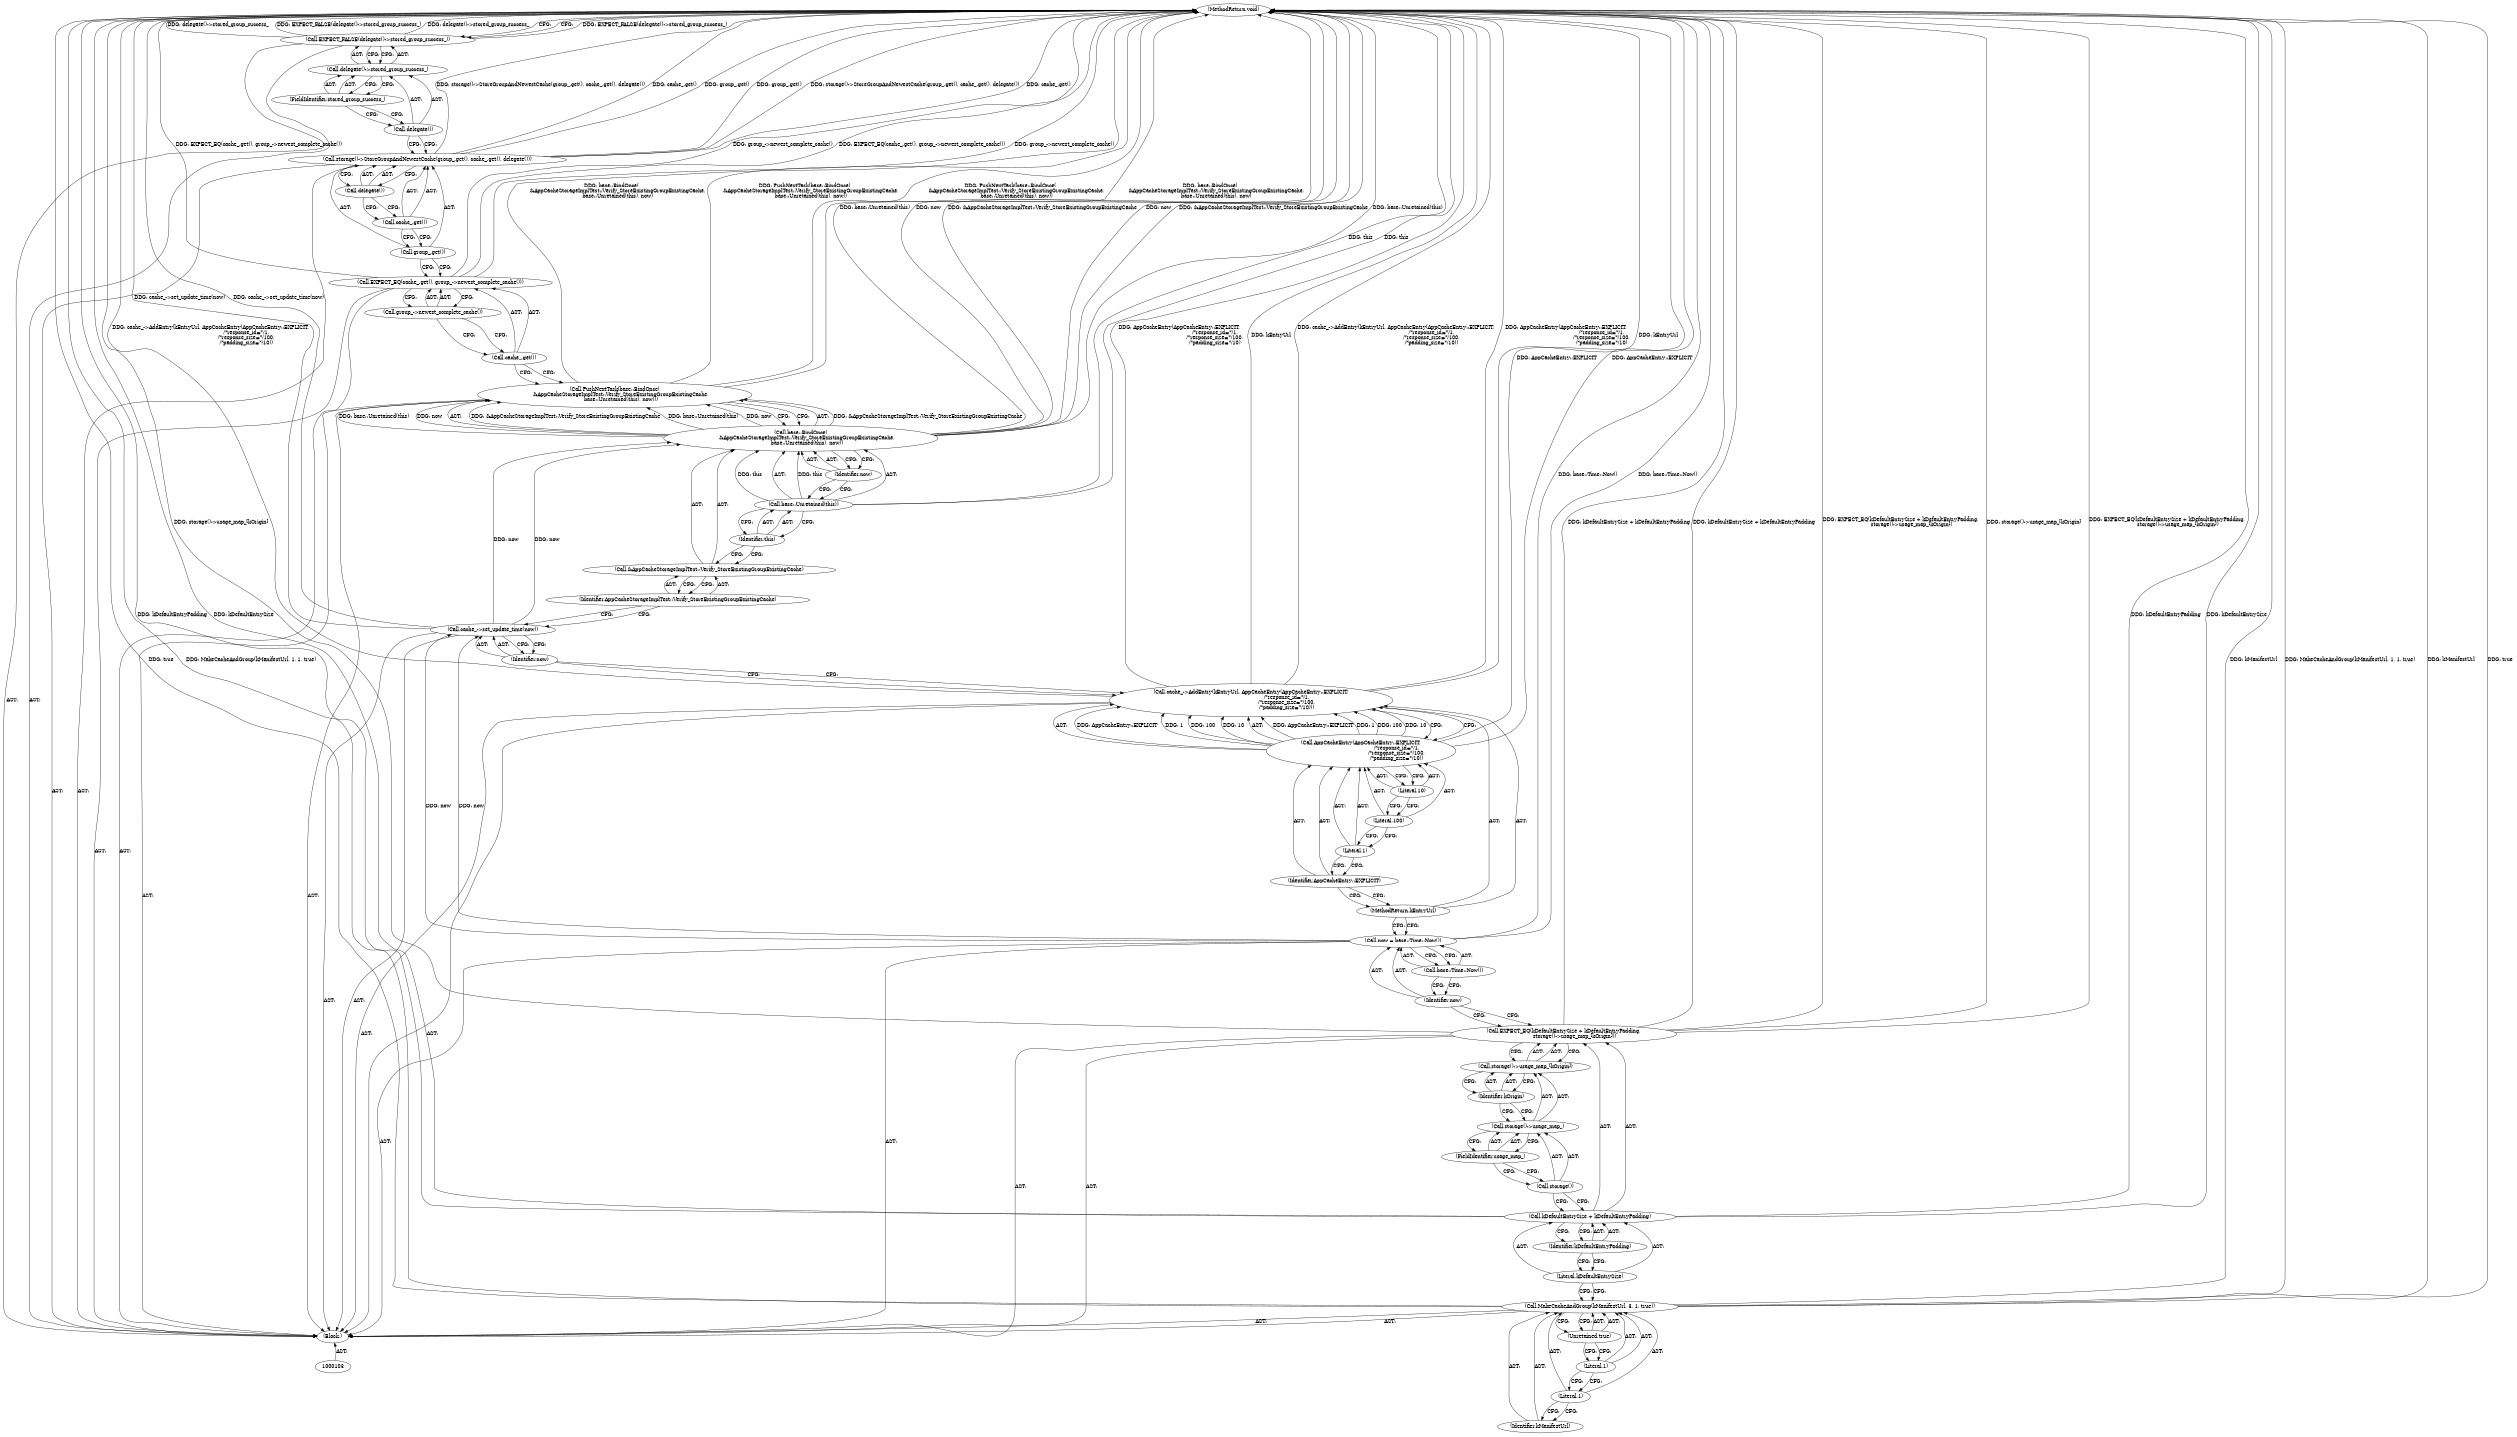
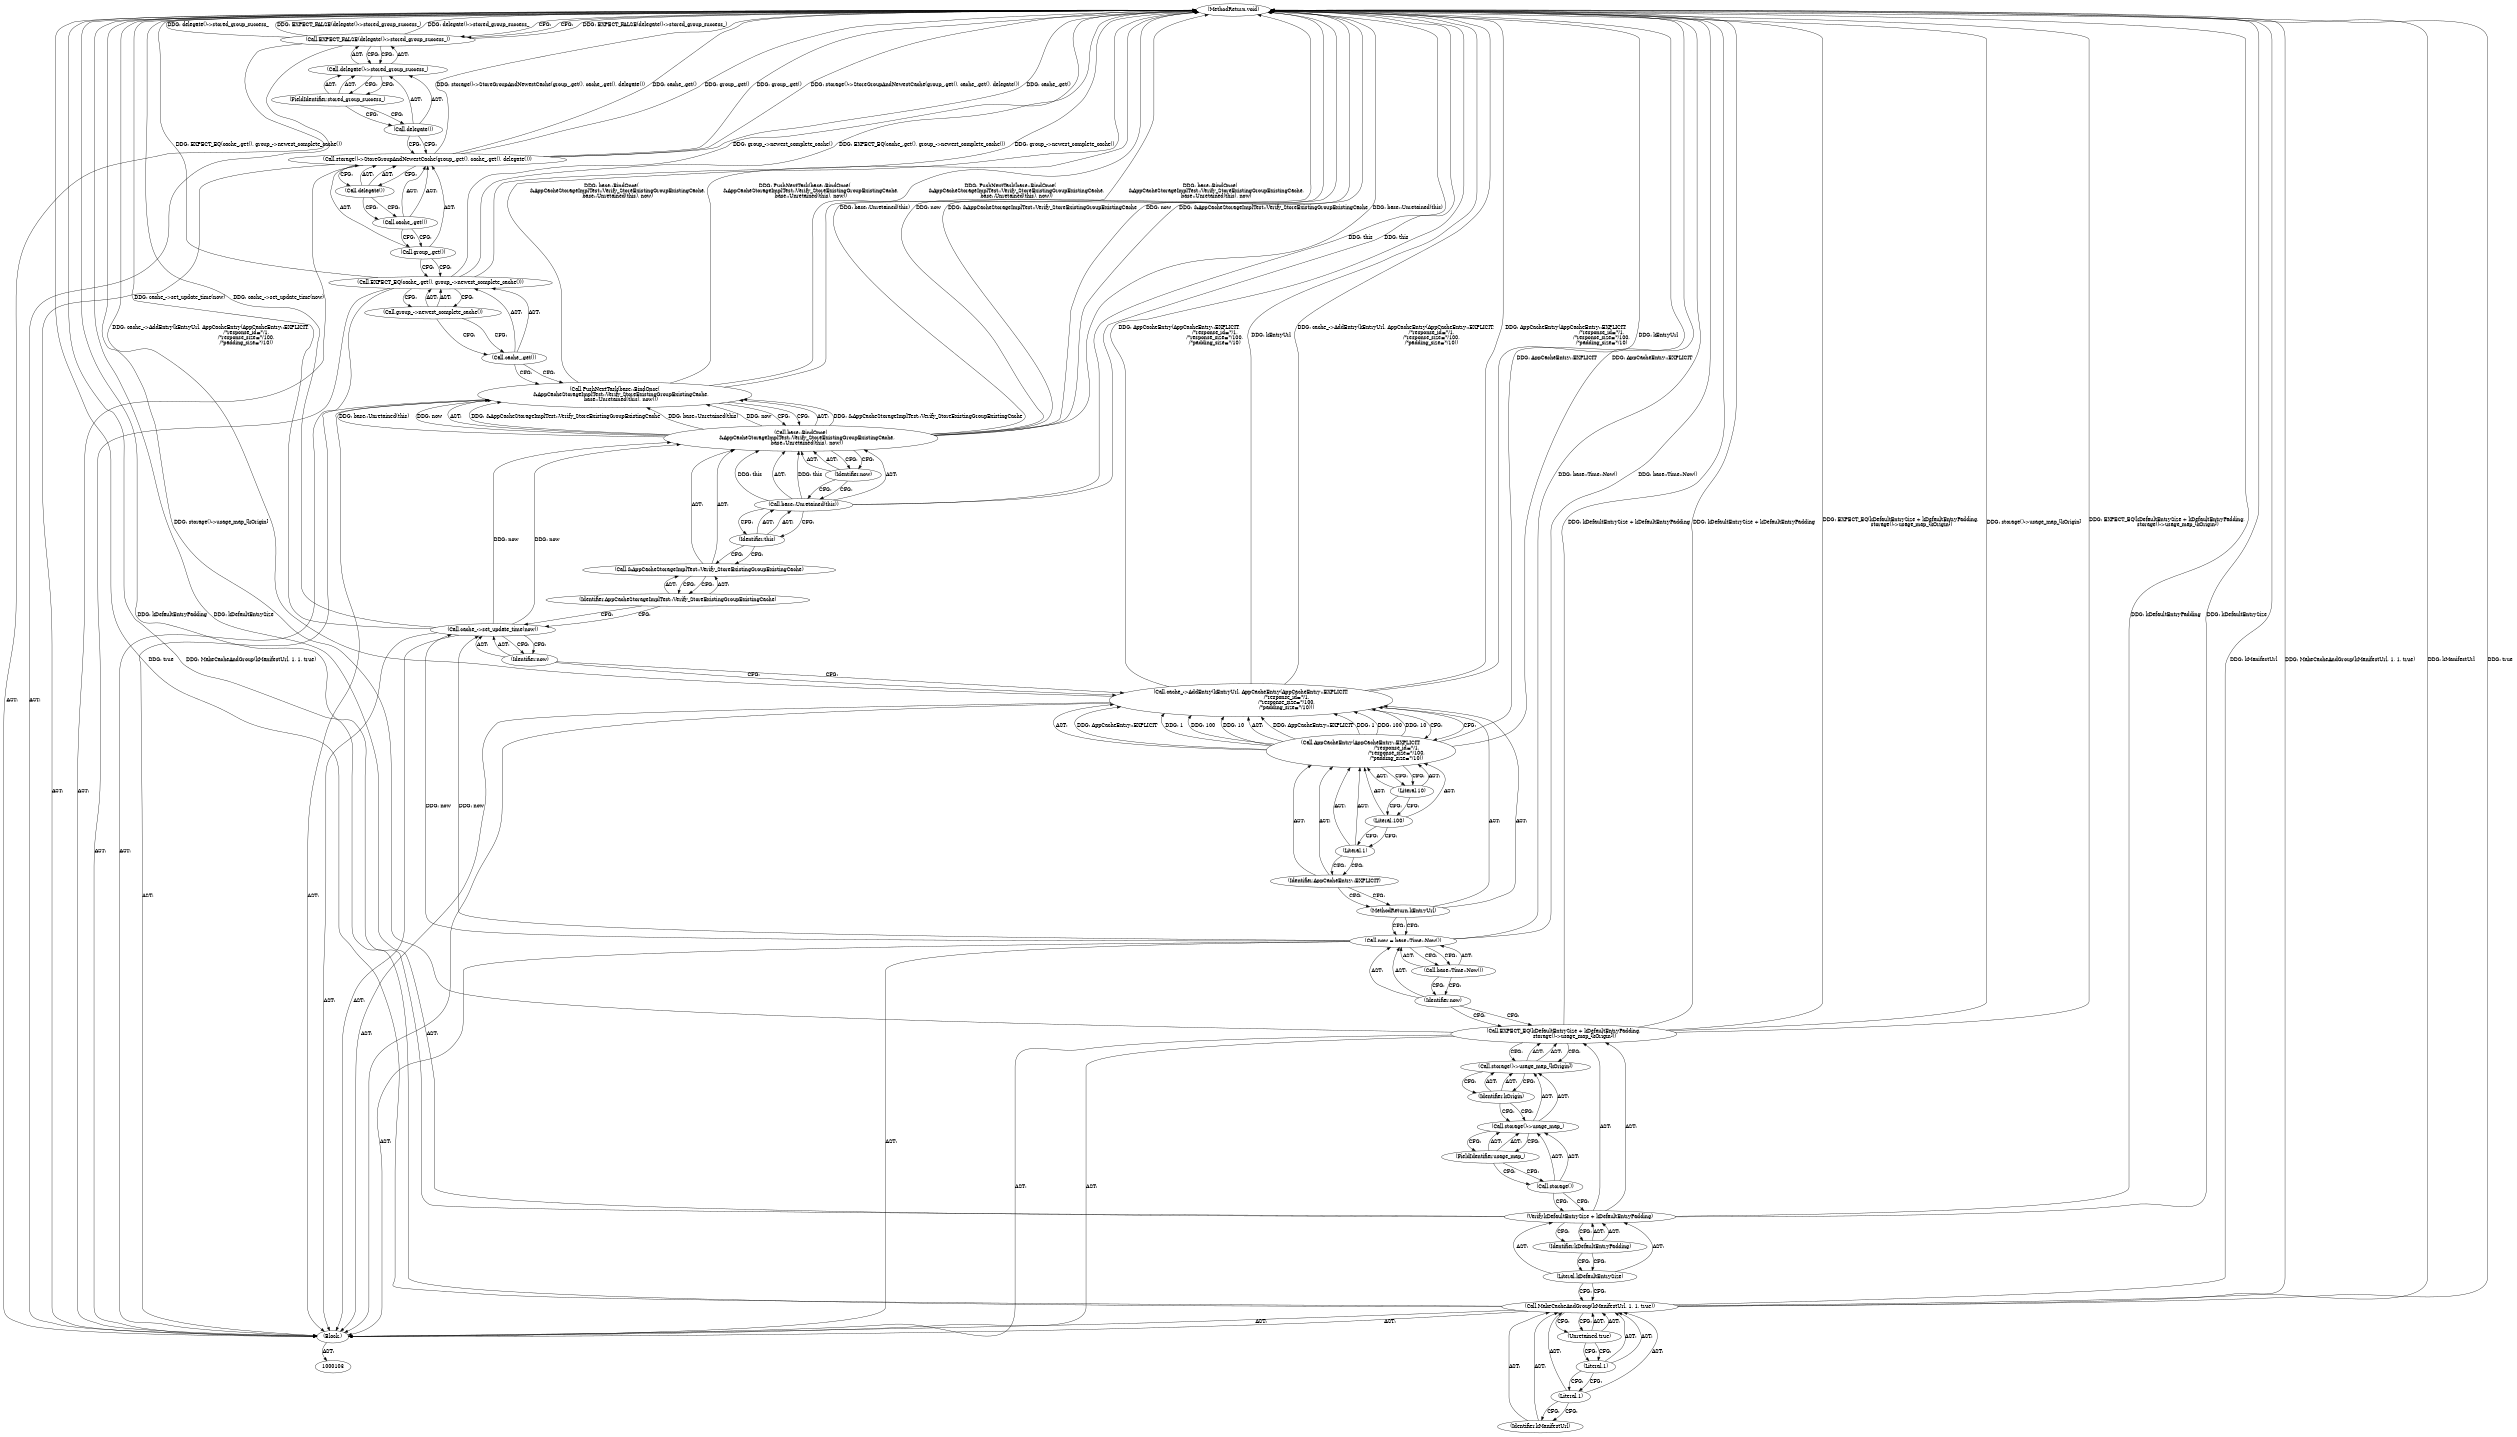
node "(Call,kDefaultEntrySize + kDefaultEntryPadding)": label "(Call,kDefaultEntrySize + kDefaultEntryPadding)" -> "(Verify,kDefaultEntrySize + kDefaultEntryPadding)"
node "(Call,MakeCacheAndGroup(kManifestUrl, 3, 1, true))": label "(Call,MakeCacheAndGroup(kManifestUrl, 3, 1, true))" -> "(Call,MakeCacheAndGroup(kManifestUrl, 1, 1, true))"
edge "1000103" -> "(Block,)": reversed
